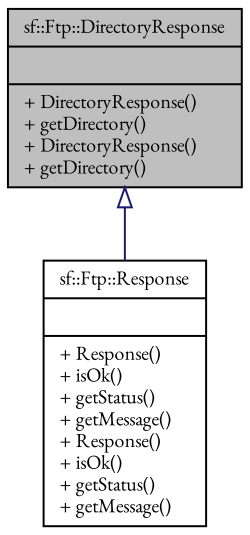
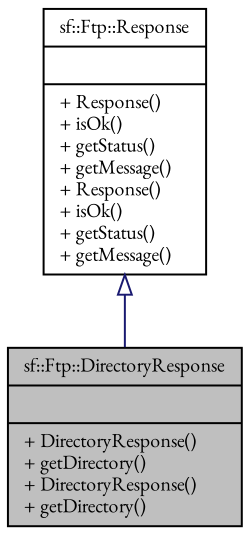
edge "sf::Ftp::Response" -> "sf::Ftp::DirectoryResponse": reversed
